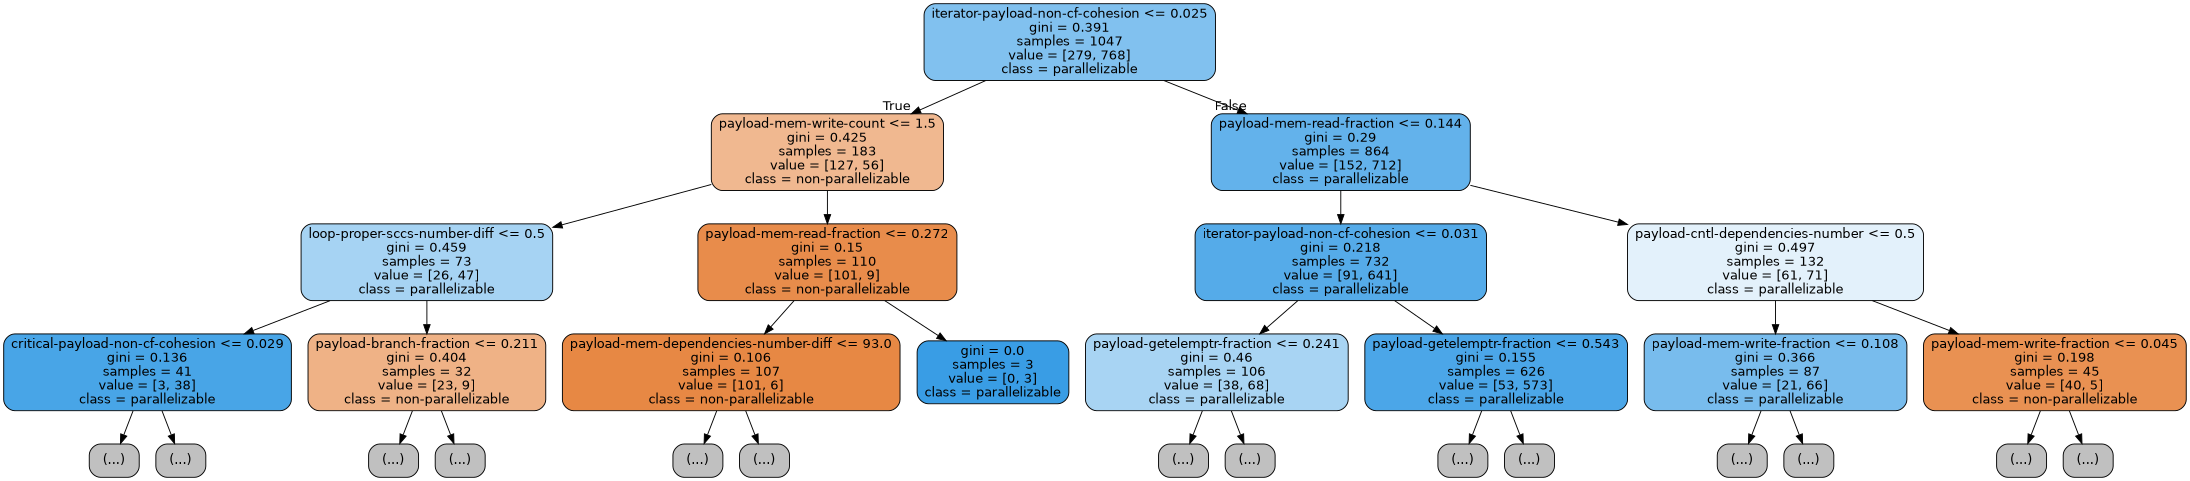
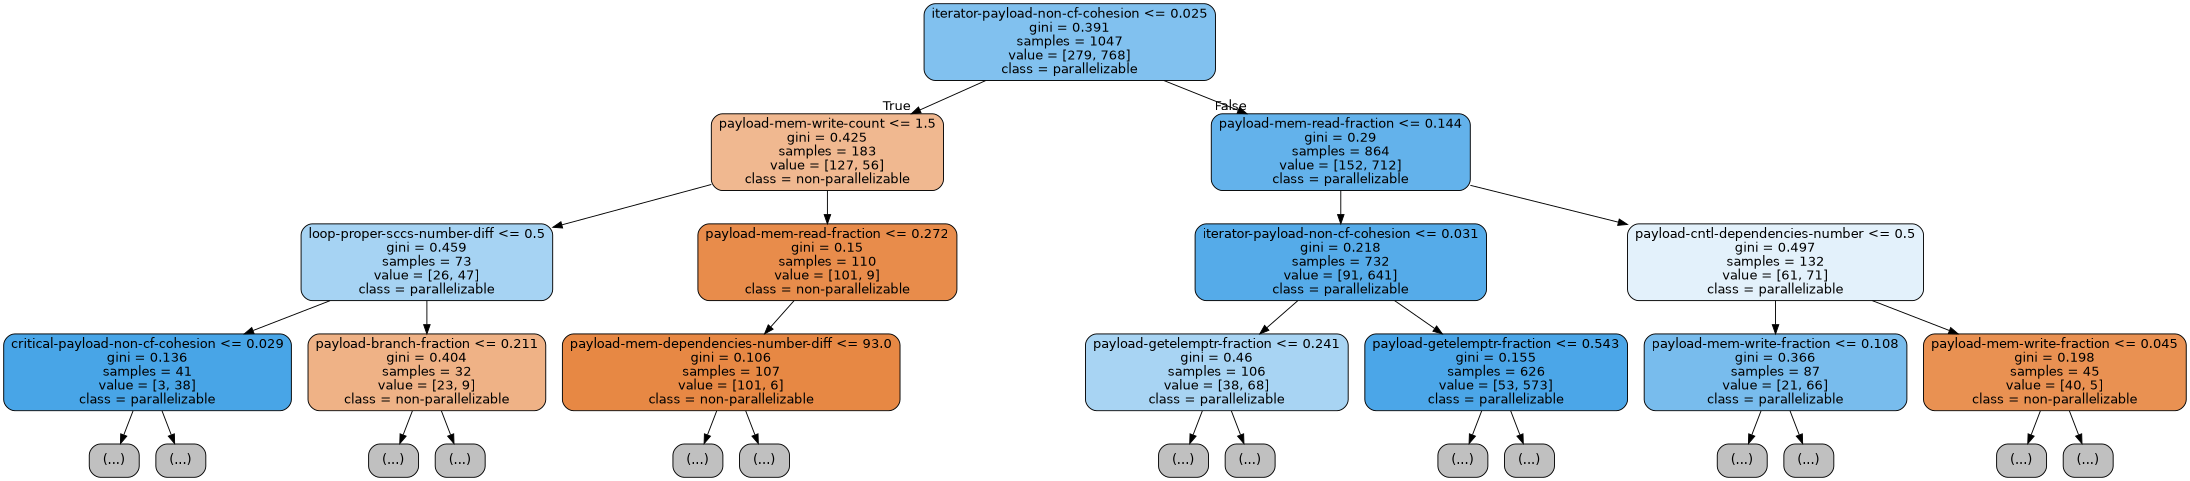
node "gini = 0.0 samples = 3 value = [0, 3] class = parallelizable": removed
